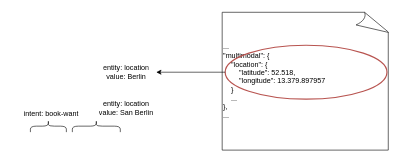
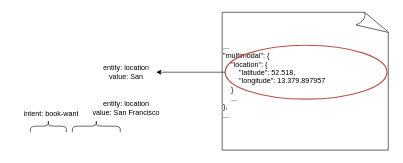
node "entity: location value: Berlin": label "entity: location value: Berlin" -> "entity: location value: San"
node "entity: location value: San Berlin": label "entity: location value: San Berlin" -> "entity: location value: San Francisco"
